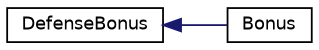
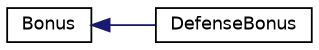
edge "Bonus" -> "DefenseBonus": reversed
